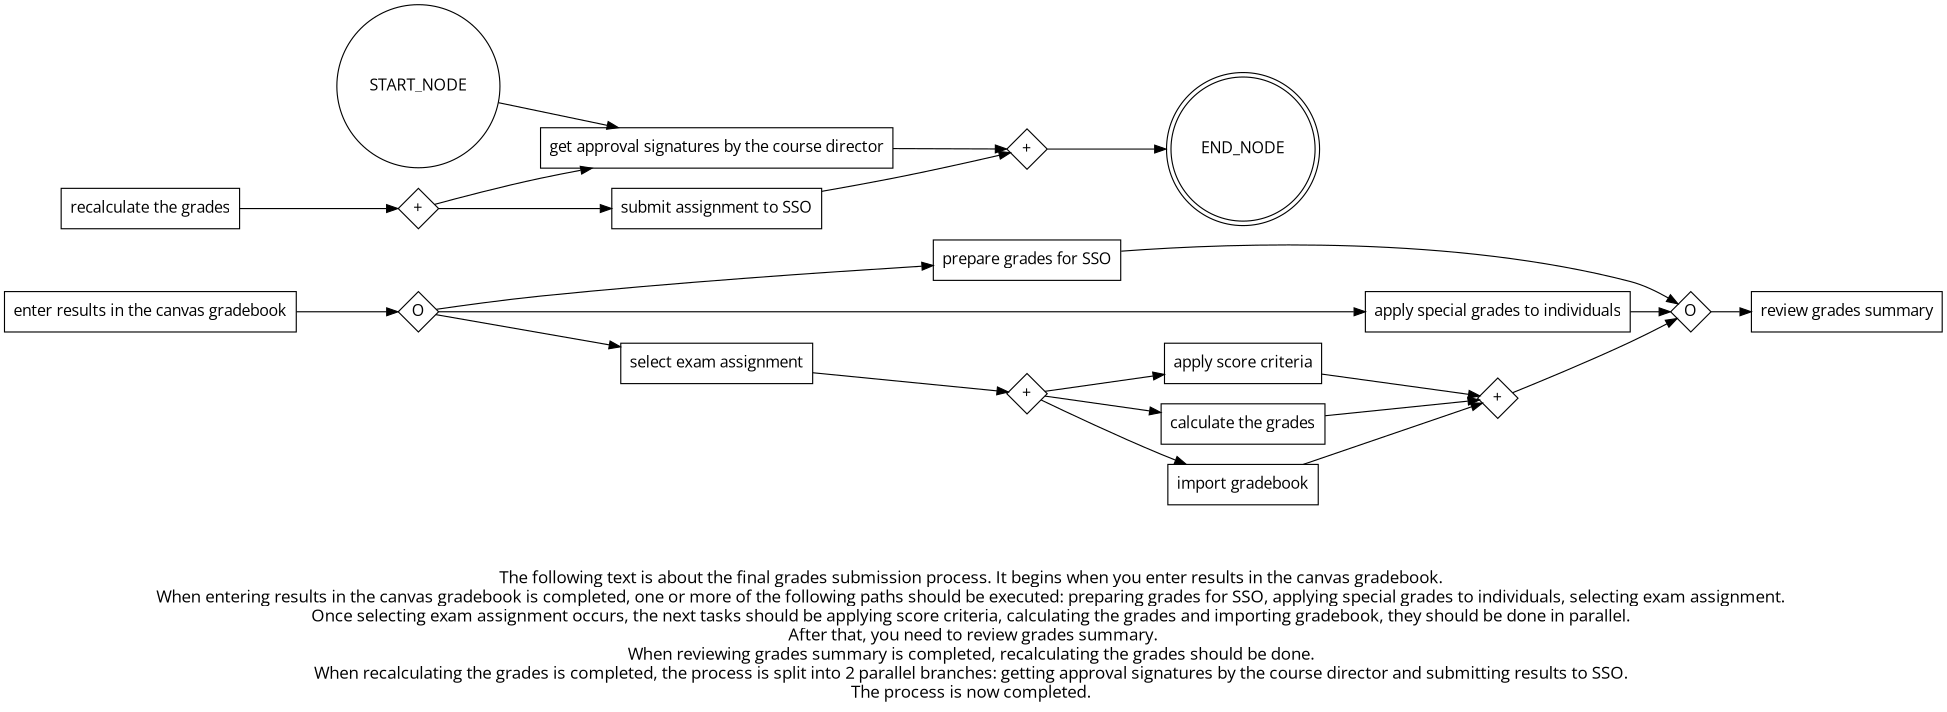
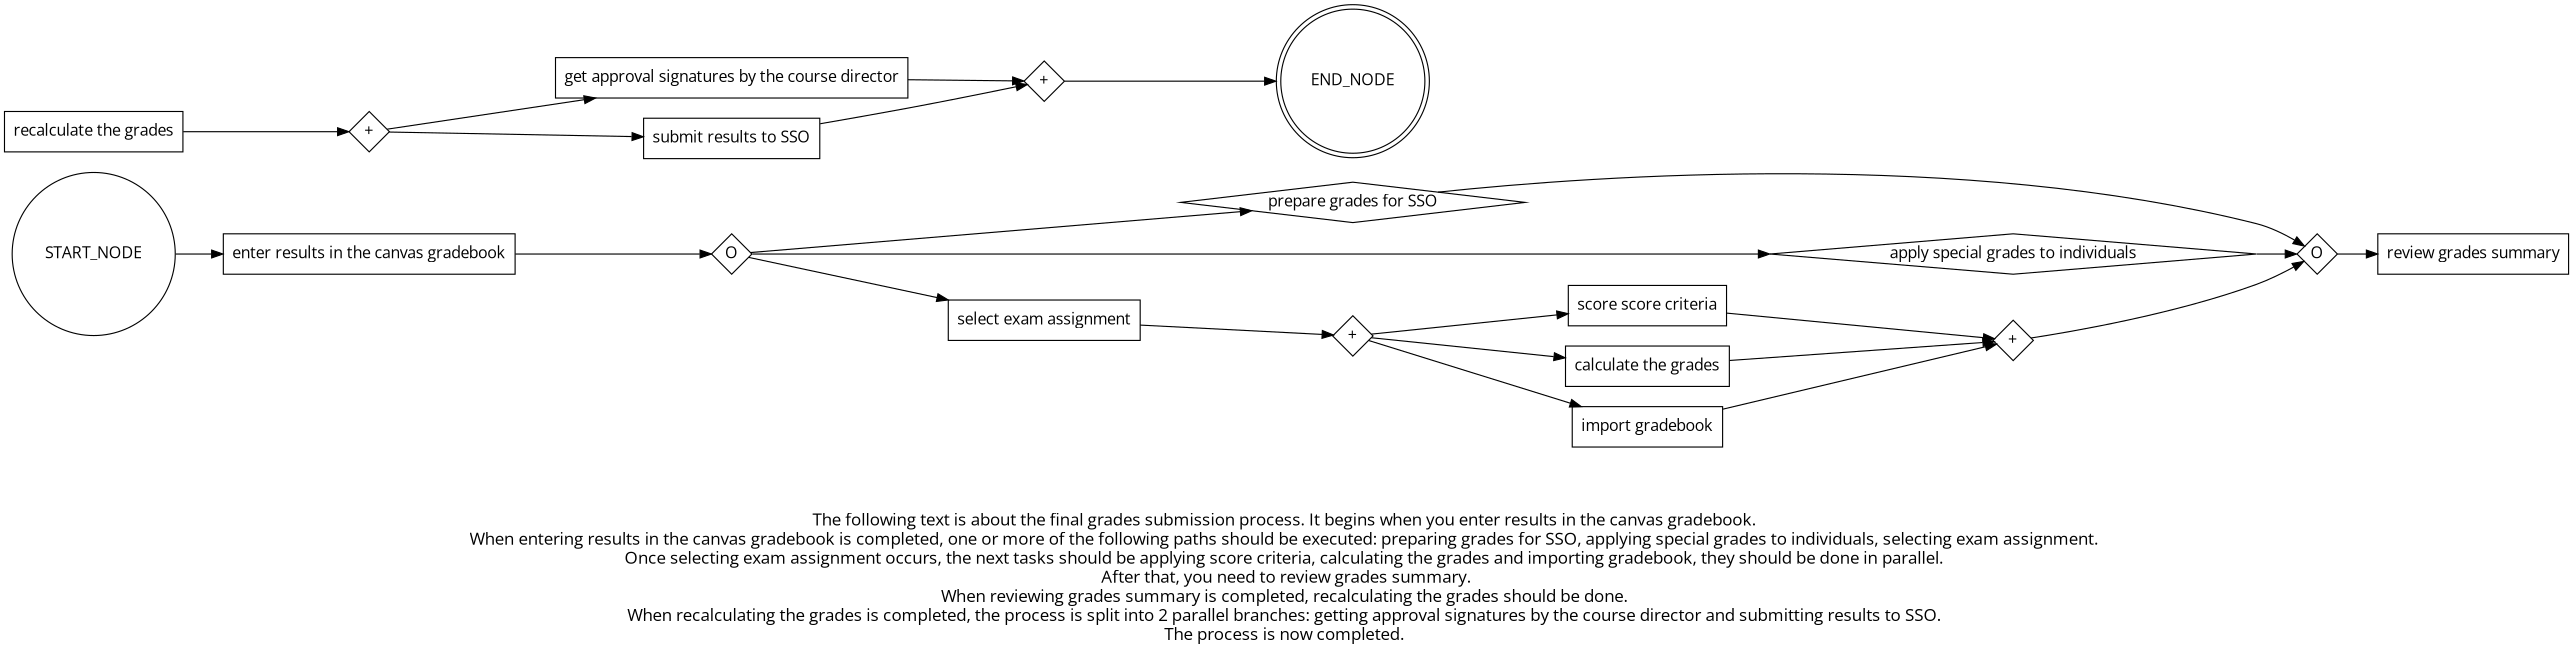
edge "START_NODE" -> "get approval signatures by the course director": now "START_NODE" -> "enter results in the canvas gradebook"
node "submit assignment to SSO": label "submit assignment to SSO" -> "submit results to SSO"
node "prepare grades for SSO": shape box -> diamond
node "apply special grades to individuals": shape box -> diamond
node "apply score criteria": label "apply score criteria" -> "score score criteria"
